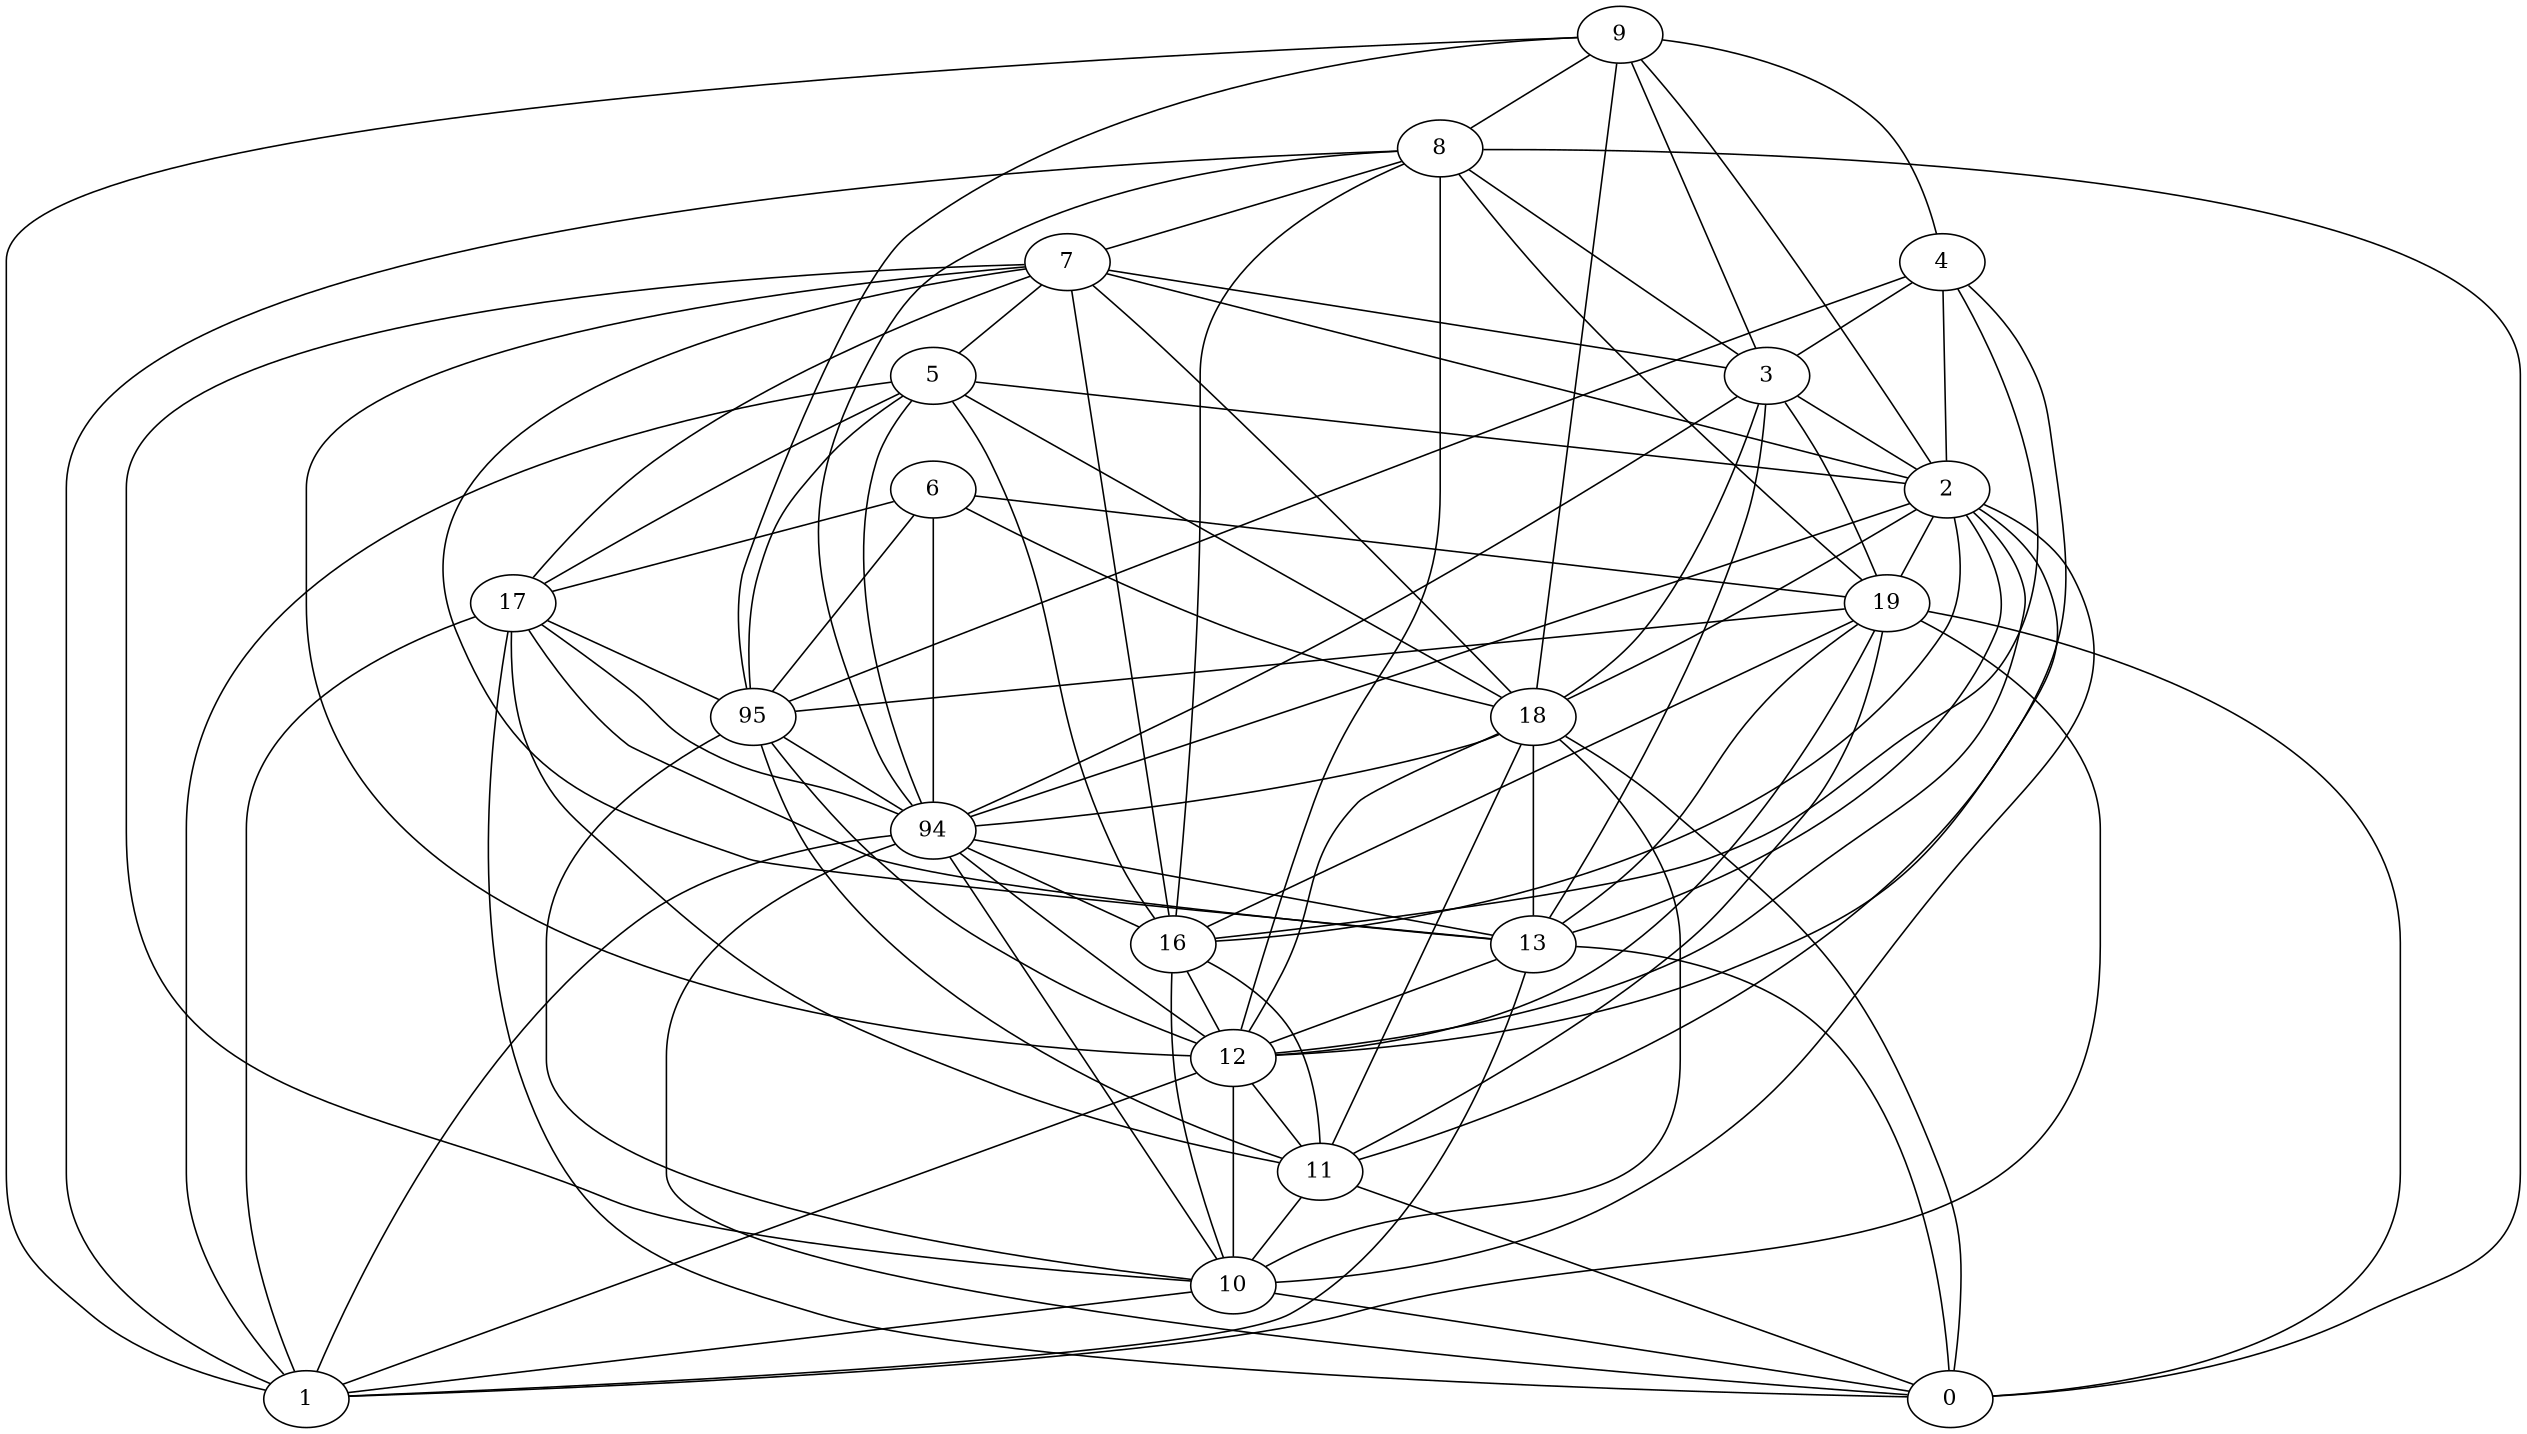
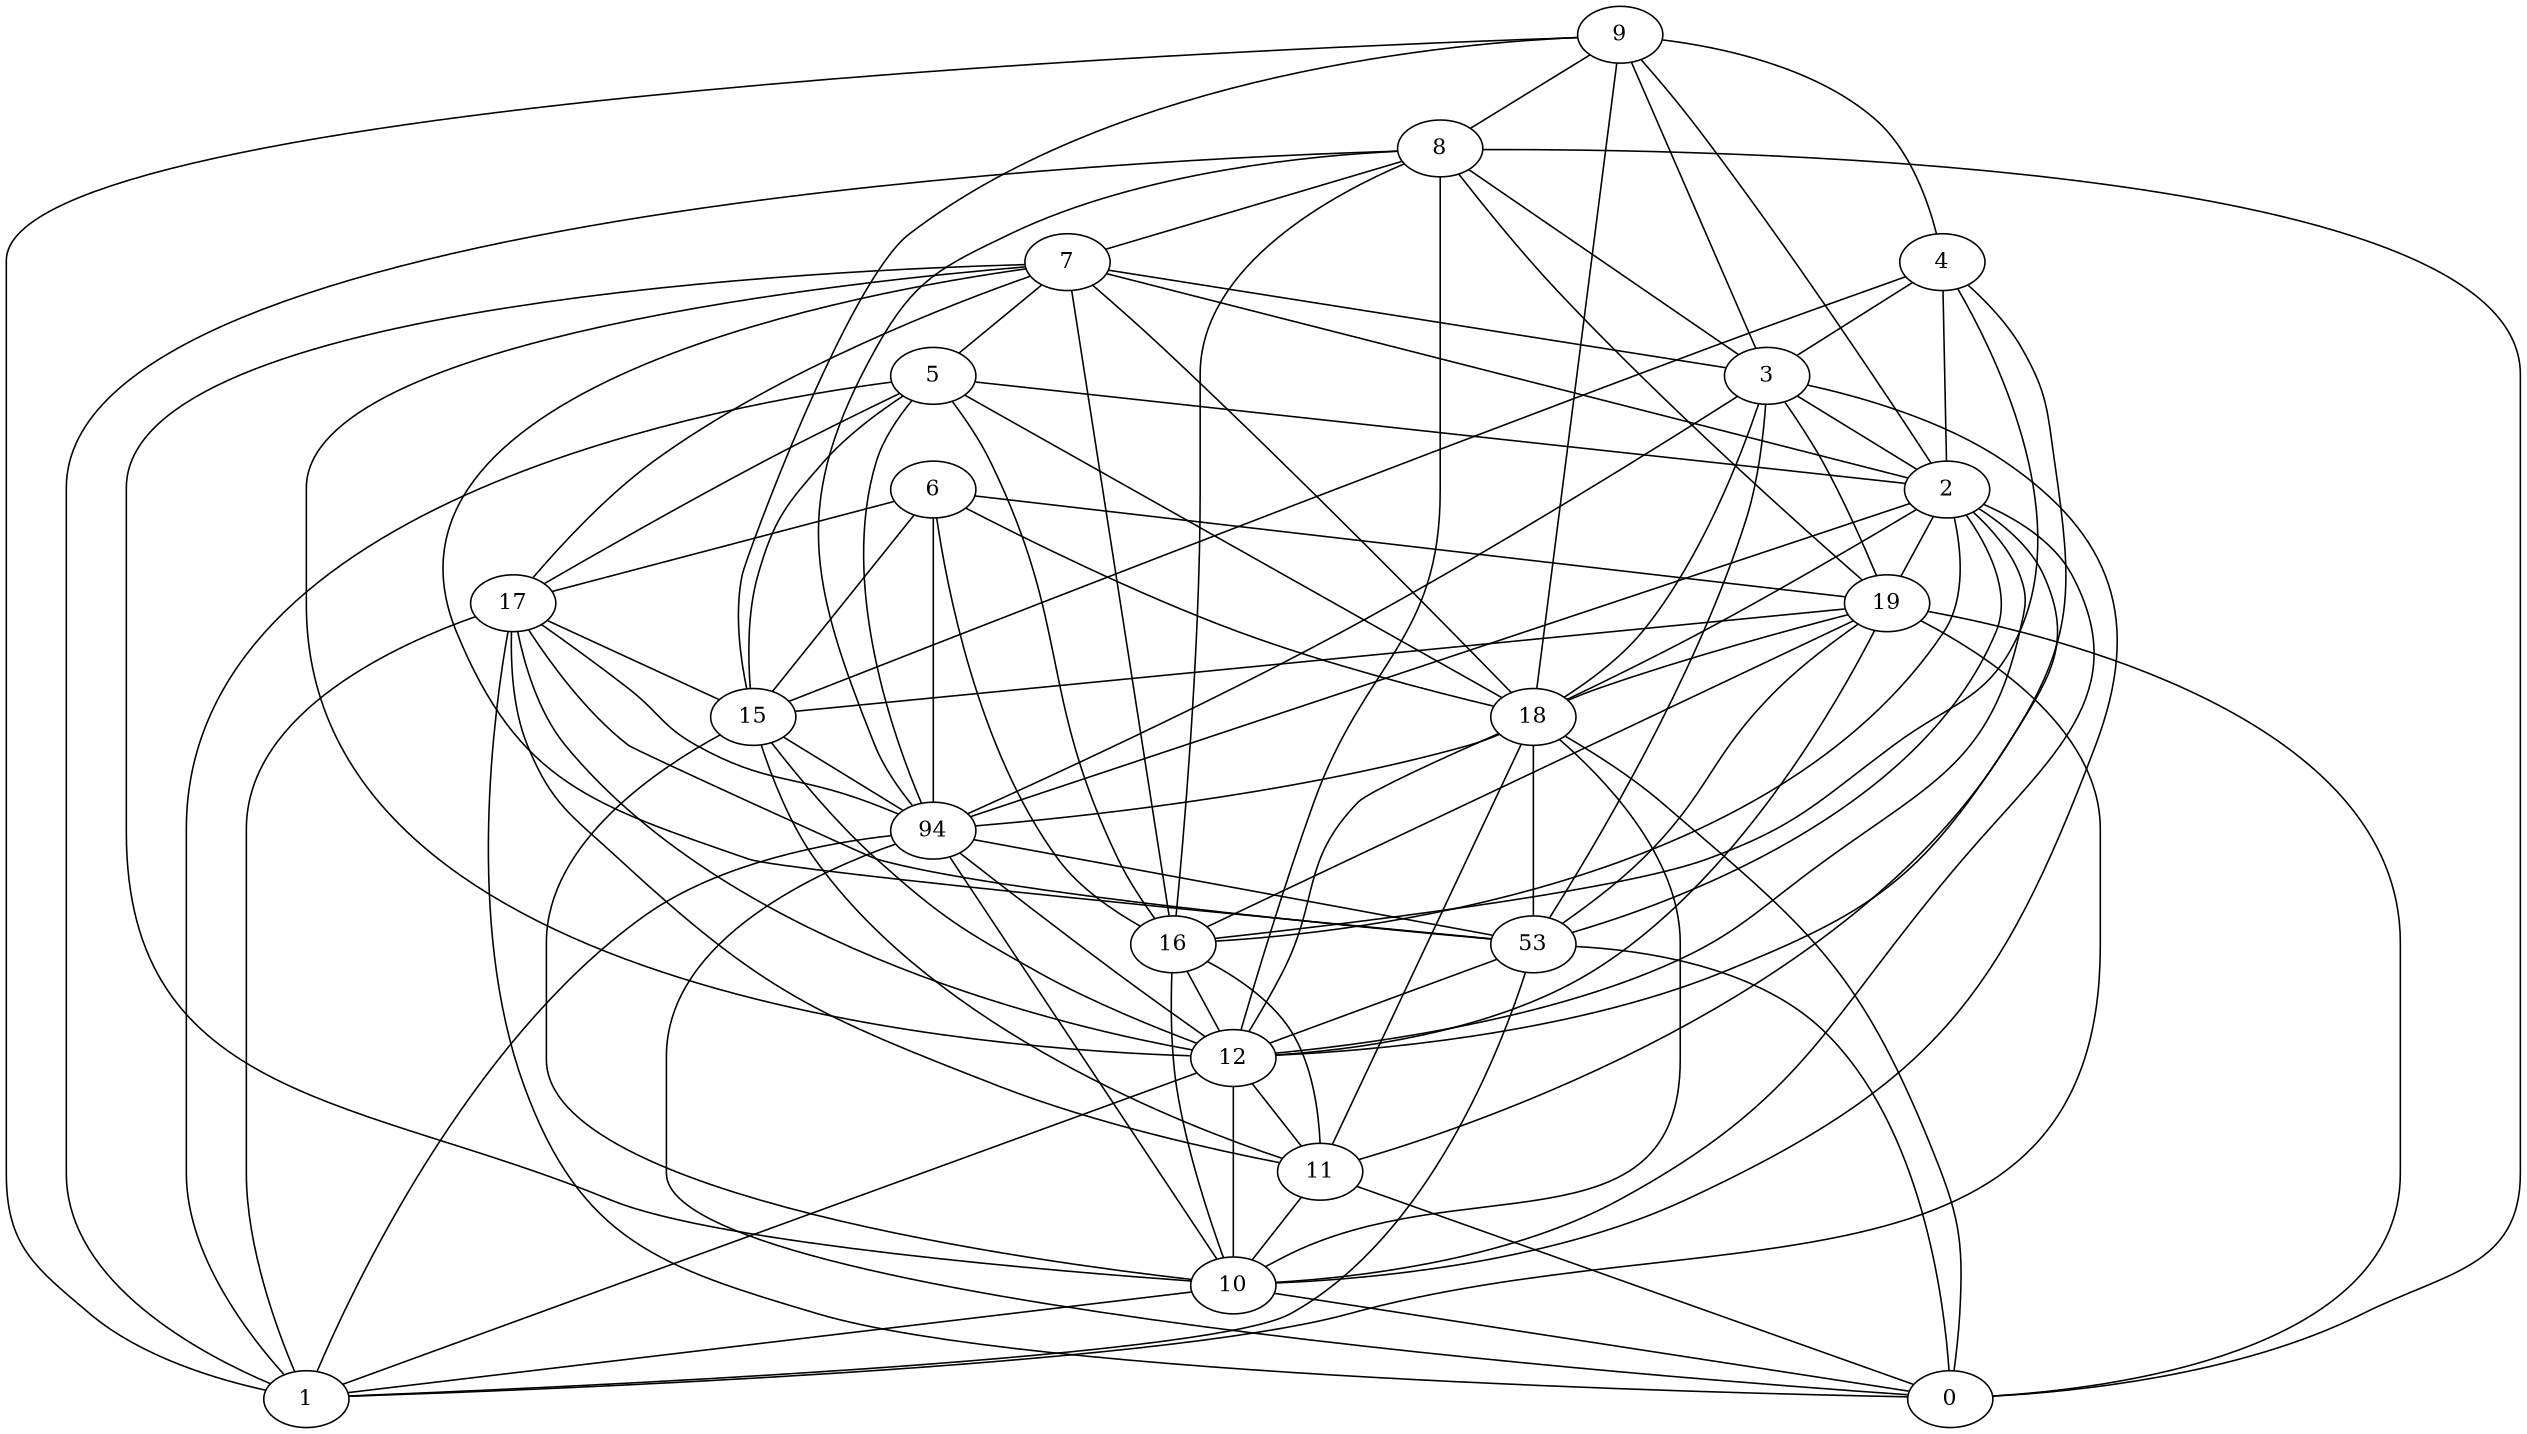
node "95": label "95" -> "15"
edge "94" -- "16": now "6" -- "16"
edge "17" -- "12": added
edge "19" -- "11": now "19" -- "18"
node "13": label "13" -> "53"
edge "3" -- "10": added
